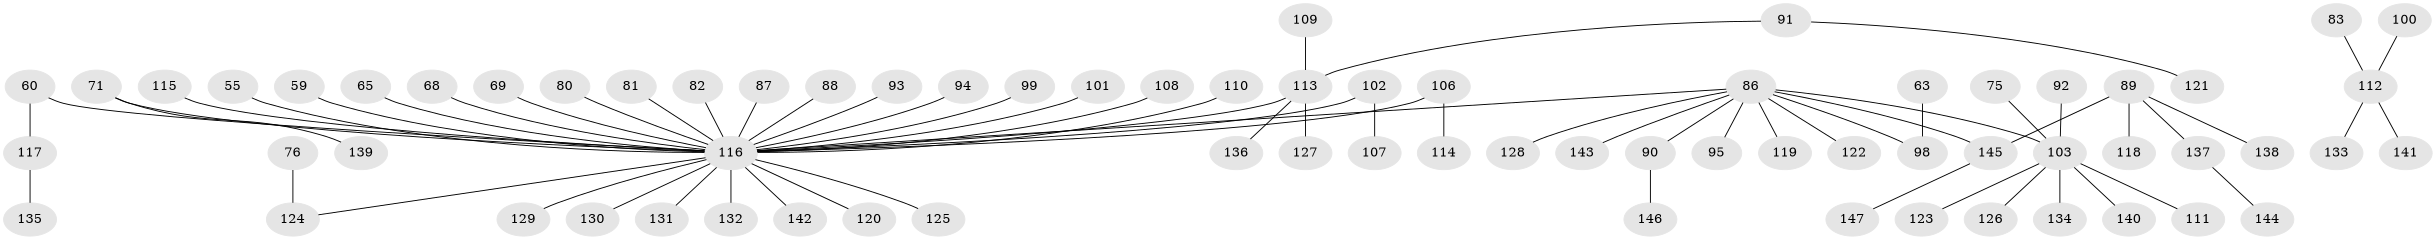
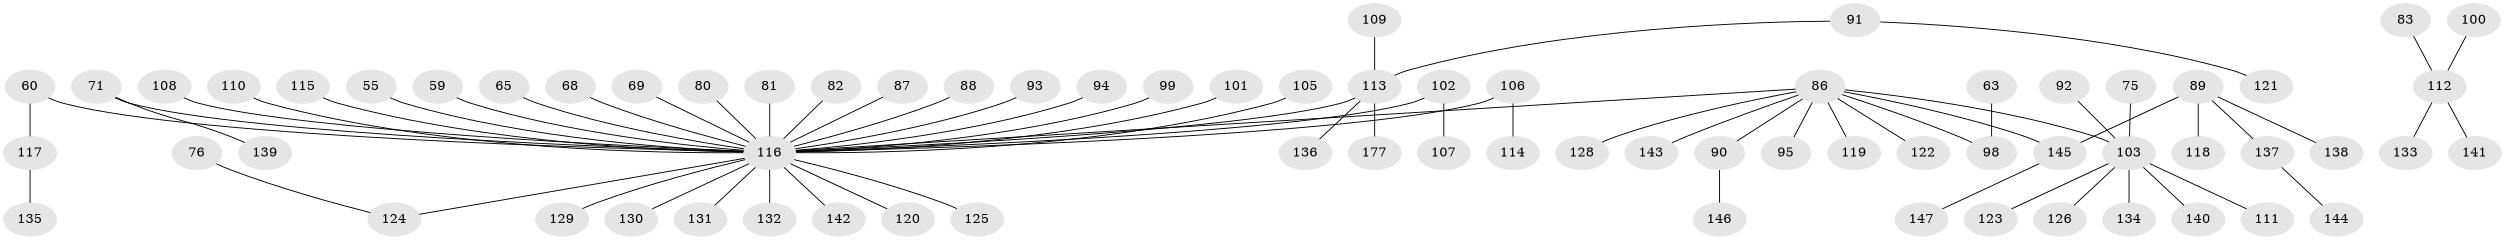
node "105": added
node "127": label "127" -> "177"
